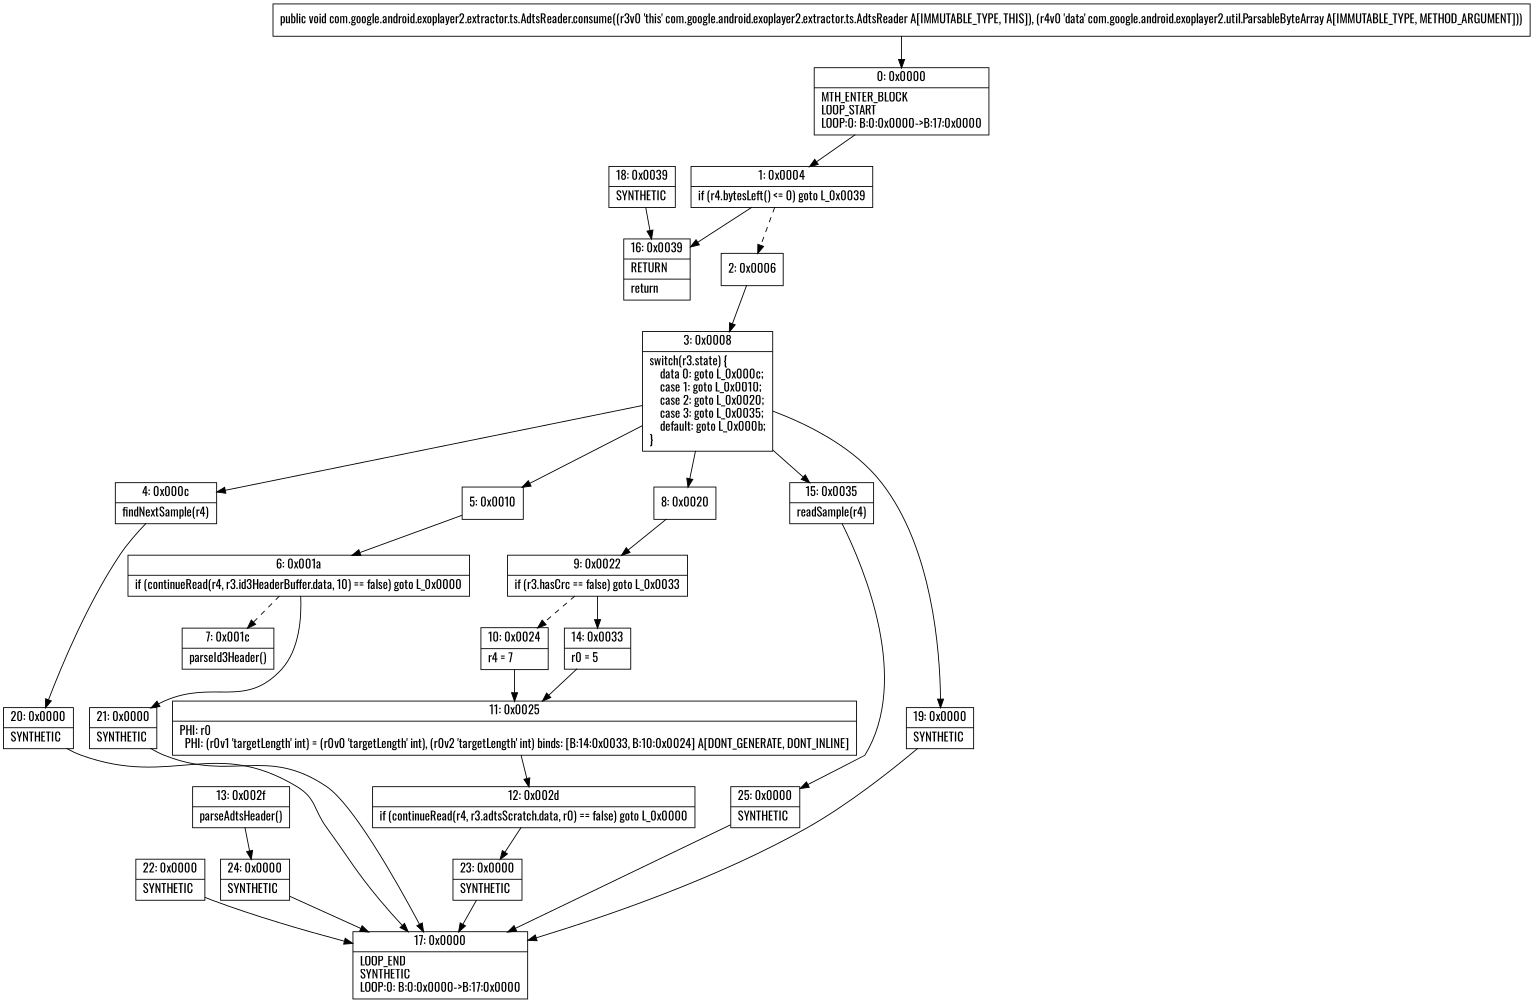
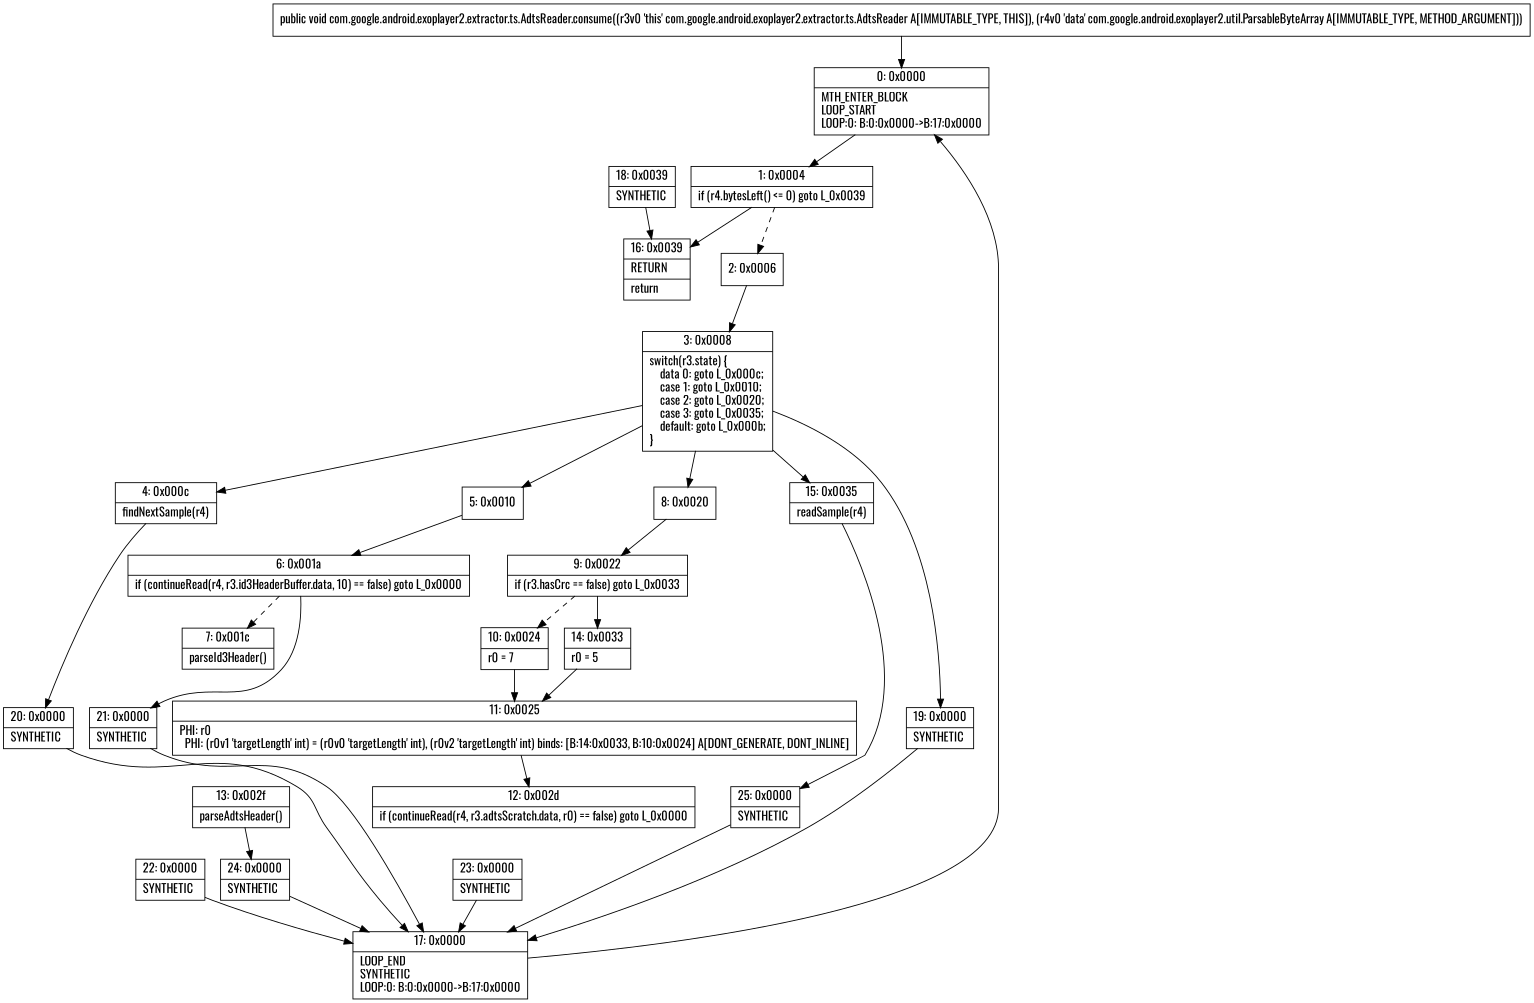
node "10: 0x0024": text "r4 = 7" -> "r0 = 7"
edge "17: 0x0000" -> "0: 0x0000": added
edge "12: 0x002d" -> "23: 0x0000": removed
